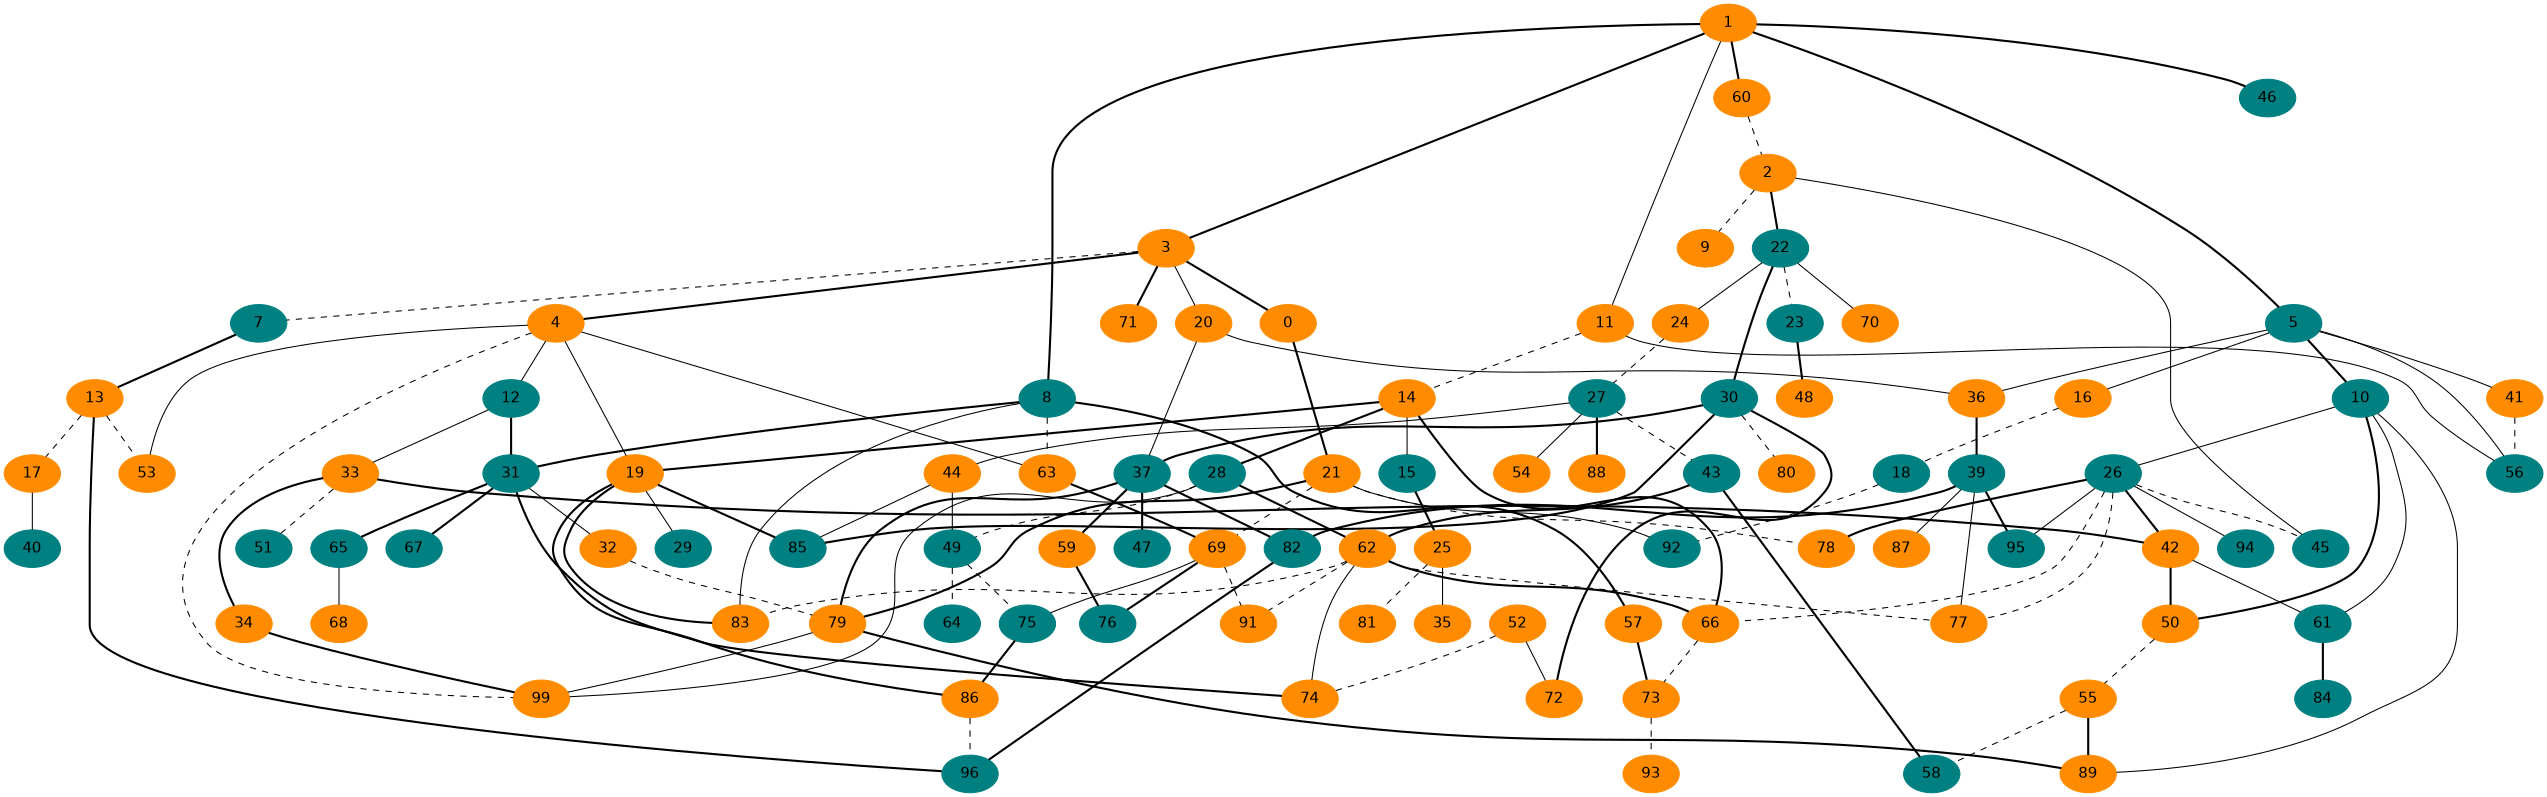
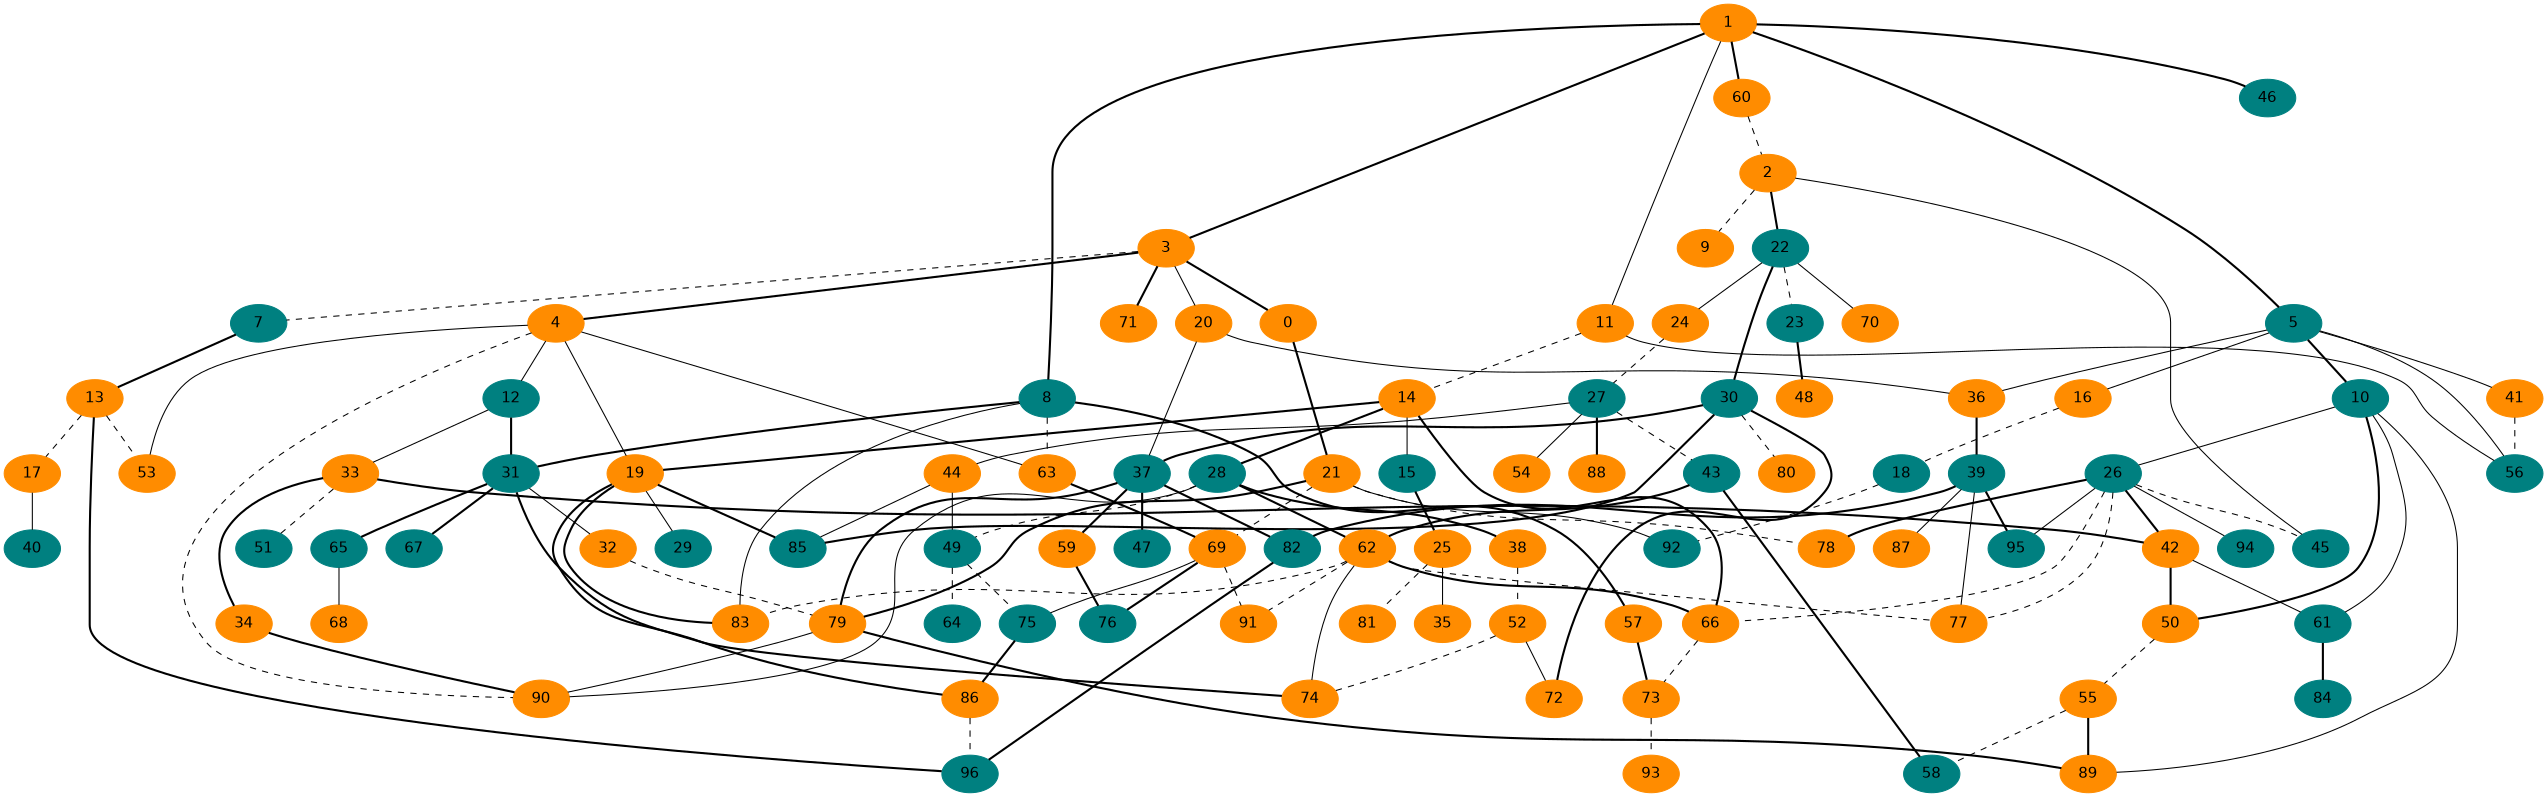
node "38": added
node "99": label "99" -> "90"
